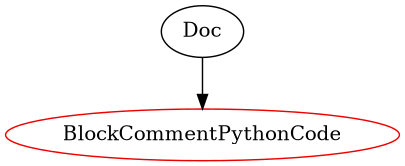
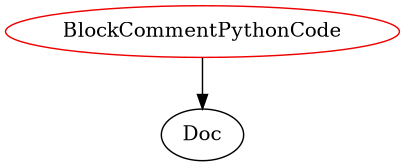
edge "Doc" -> "BlockCommentPythonCode": reversed
